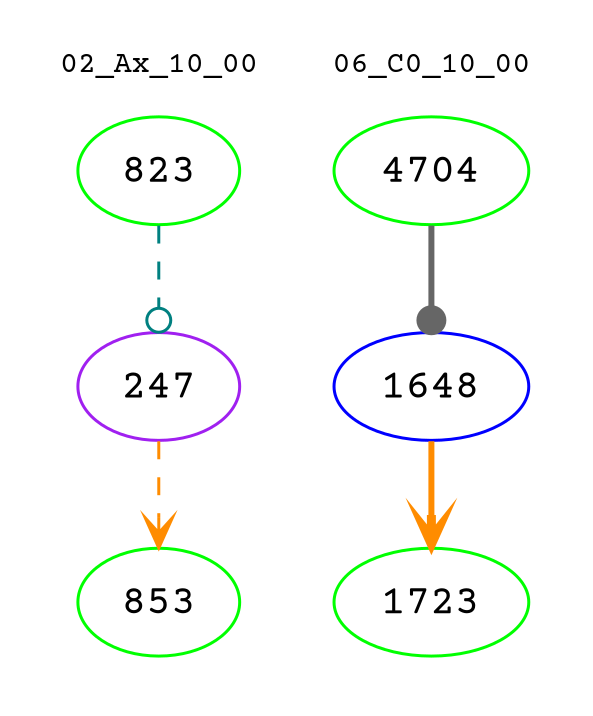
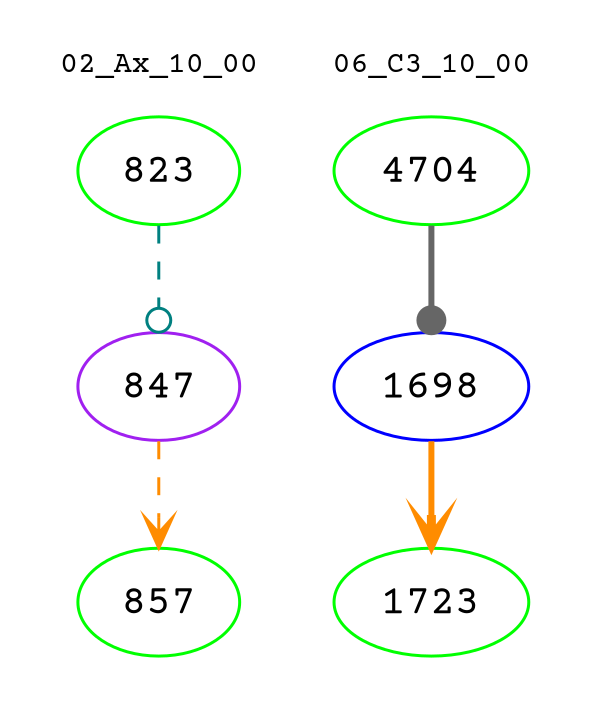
cluster "06_C0_10_00": label "06_C0_10_00" -> "06_C3_10_00"
node "247": label "247" -> "847"
node "1648": label "1648" -> "1698"
node "853": label "853" -> "857"
